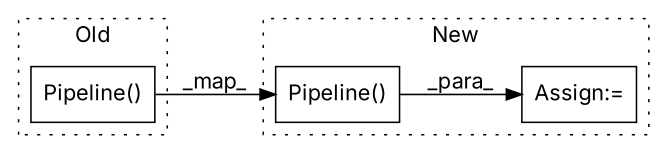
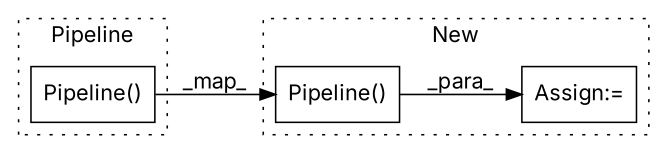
cluster "Old": label "Old" -> "Pipeline"
